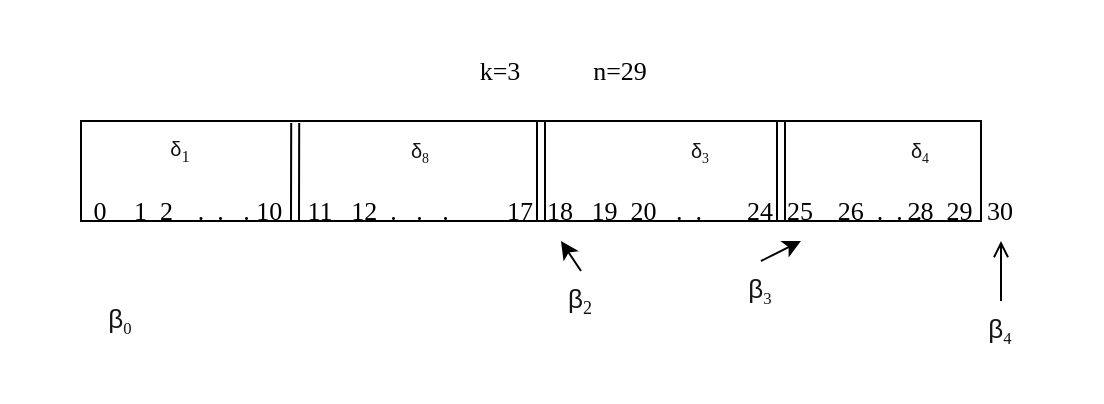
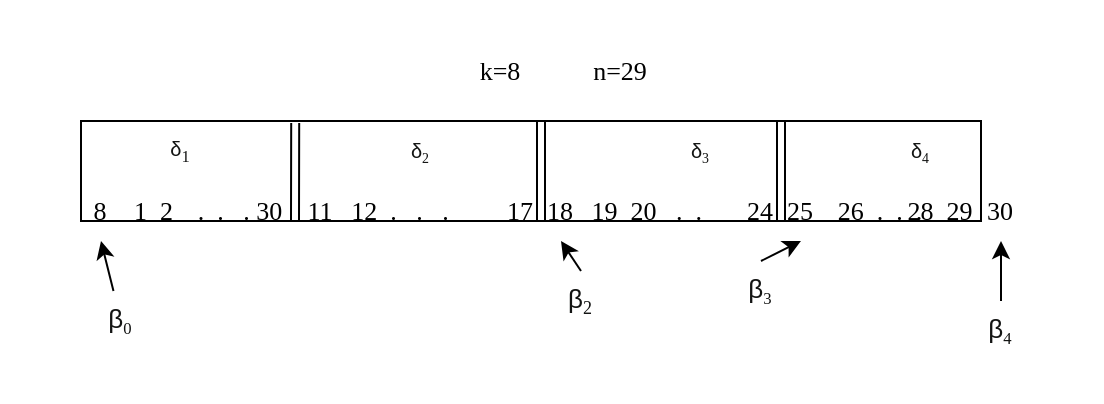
node "k=3": label "k=3" -> "k=8"
node "δ8": label "δ8" -> "δ2"
node "0": label "0" -> "8"
node ". . . 10": label ". . . 10" -> ". . . 30"
edge "β4" -> "30": arrowhead open -> classic
edge "β0" -> "1 2": added
